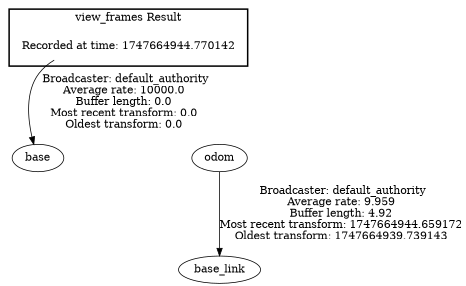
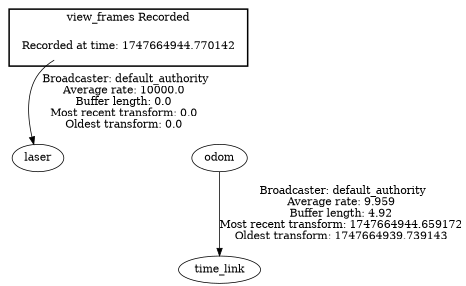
cluster "view_frames Result": label "view_frames Result" -> "view_frames Recorded"
node "base": label "base" -> "laser"
node "base_link": label "base_link" -> "time_link"
